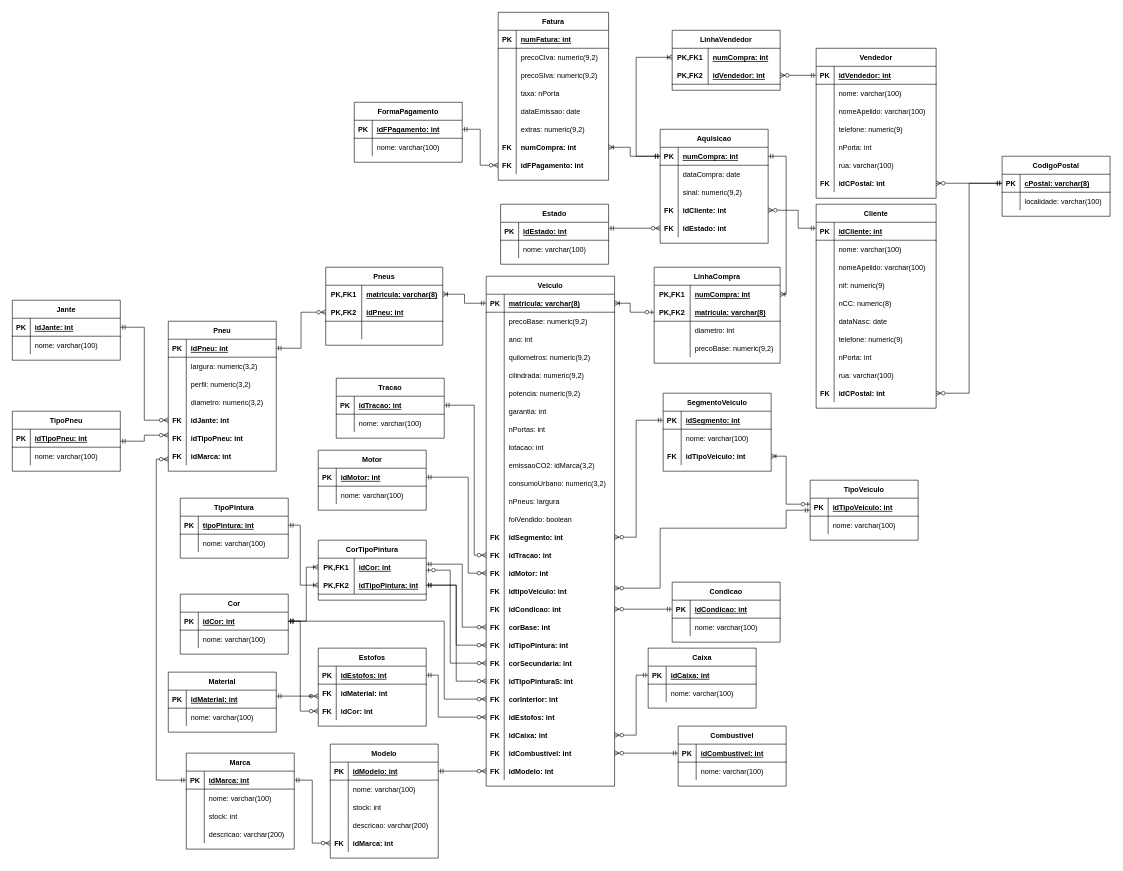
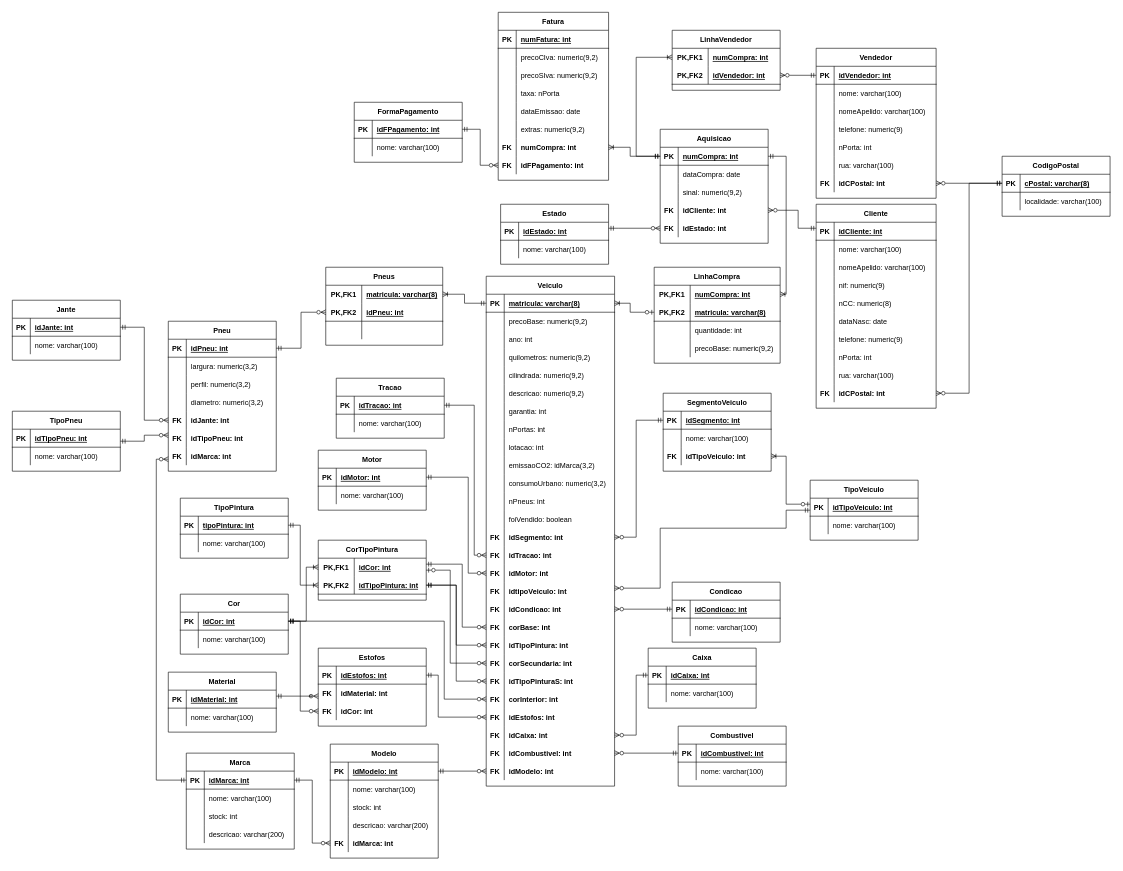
node "diametro: int": label "diametro: int" -> "quantidade: int"
node "potencia: numeric(9,2)": label "potencia: numeric(9,2)" -> "descricao: numeric(9,2)"
node "nPneus: largura": label "nPneus: largura" -> "nPneus: int"
